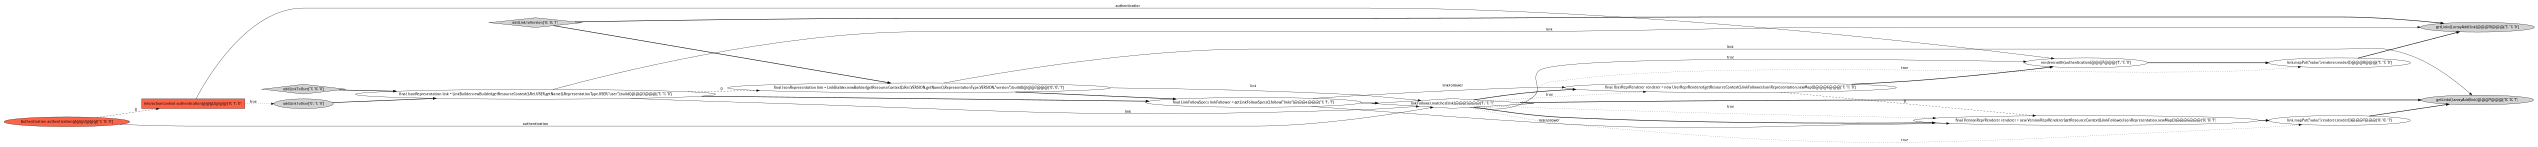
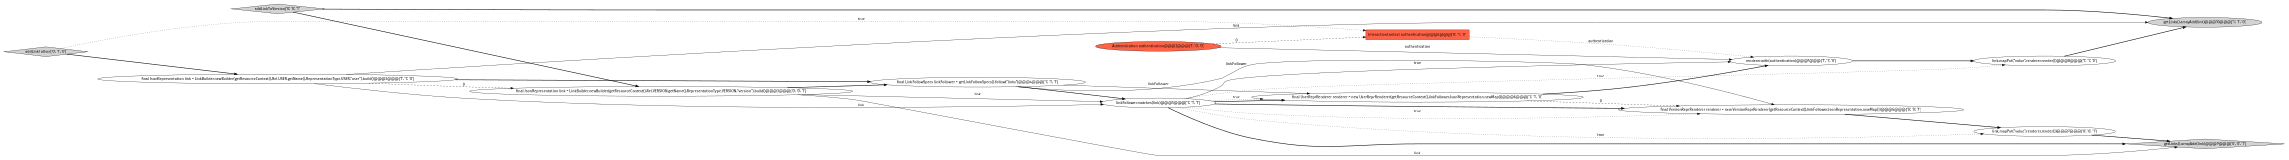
edge "InteractionContext authentication@@@2@@@['0', '1', '0']" -> "renderer.with(authentication)@@@7@@@['1', '1', '0']": style solid -> dotted
node "addLinkToUser['1', '0', '0']": removed
node "getLinks().arrayAdd(link)@@@9@@@['0', '0', '1']": shape ellipse -> diamond
node "linkFollower.matches(link)@@@5@@@['1', '1', '1']": shape diamond -> ellipse
edge "InteractionContext authentication@@@2@@@['0', '1', '0']" -> "addLinkToUser['0', '1', '0']": reversed
node "addLinkToUser['0', '1', '0']": shape ellipse -> diamond
edge "Authentication authentication@@@2@@@['1', '0', '0']" -> "linkFollower.matches(link)@@@5@@@['1', '1', '1']": now "Authentication authentication@@@2@@@['1', '0', '0']" -> "renderer.with(authentication)@@@7@@@['1', '1', '0']"
